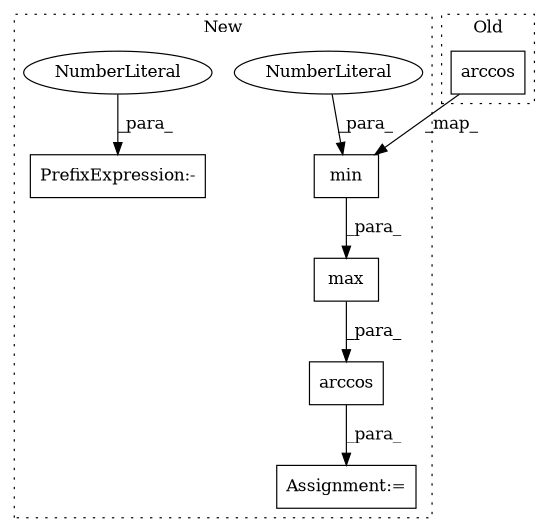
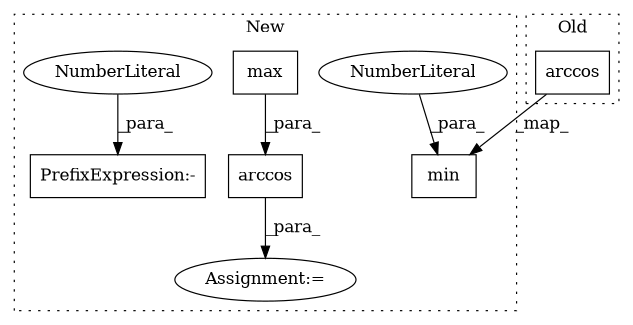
edge "min" -> "max": removed, label "_para_"
node "Assignment:=": shape box -> ellipse
